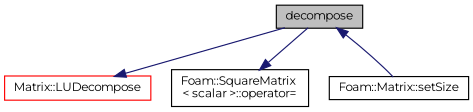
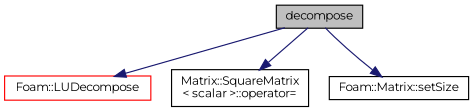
edge "Foam::Matrix::setSize" -> "decompose": reversed
node "Matrix::LUDecompose": label "Matrix::LUDecompose" -> "Foam::LUDecompose"
node "Foam::SquareMatrix < scalar >::operator=": label "Foam::SquareMatrix < scalar >::operator=" -> "Matrix::SquareMatrix < scalar >::operator="
